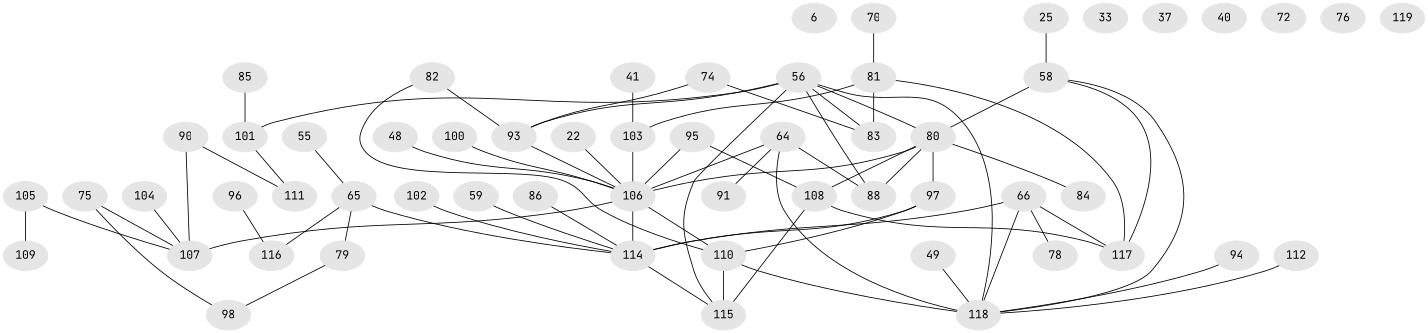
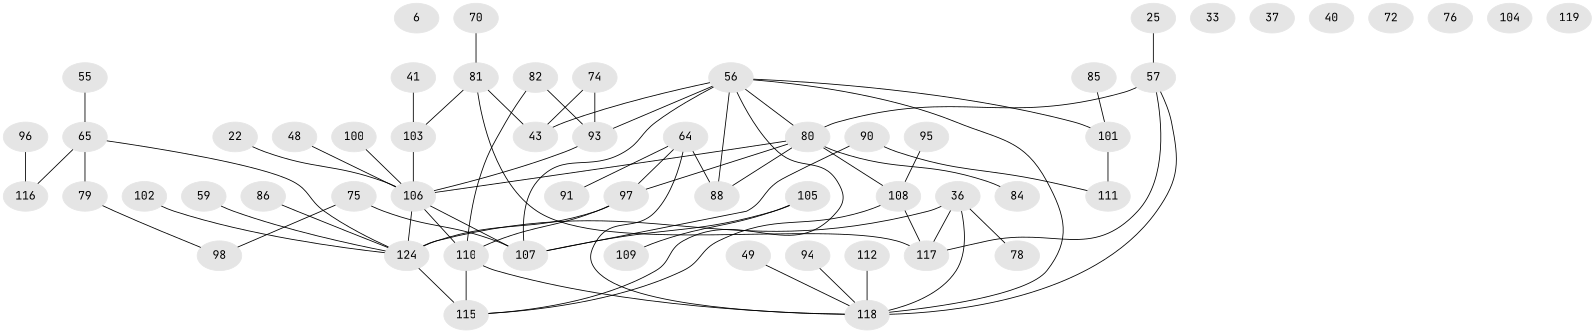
node "58": label "58" -> "57"
node "83": label "83" -> "43"
edge "64" -- "106": now "64" -- "97"
edge "95" -- "106": removed
node "66": label "66" -> "36"
edge "104" -- "107": now "56" -- "107"
node "114": label "114" -> "124"
